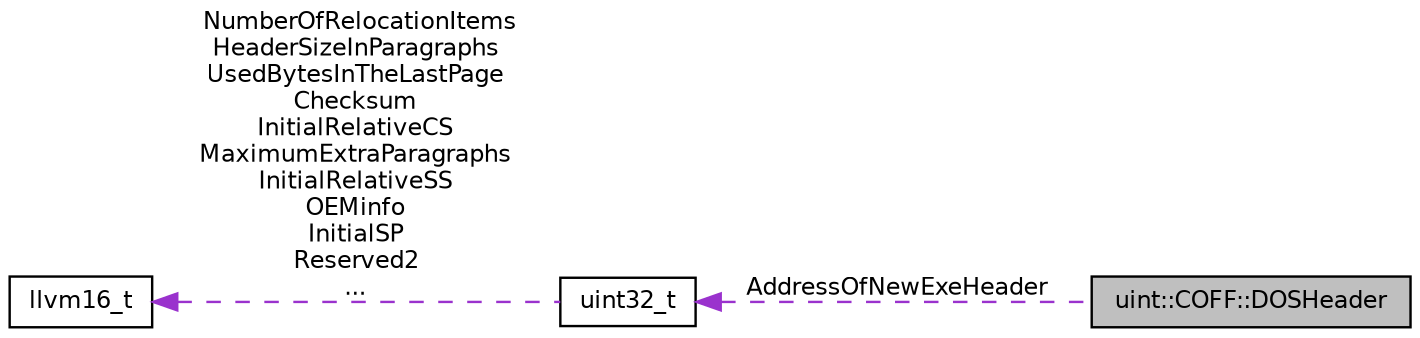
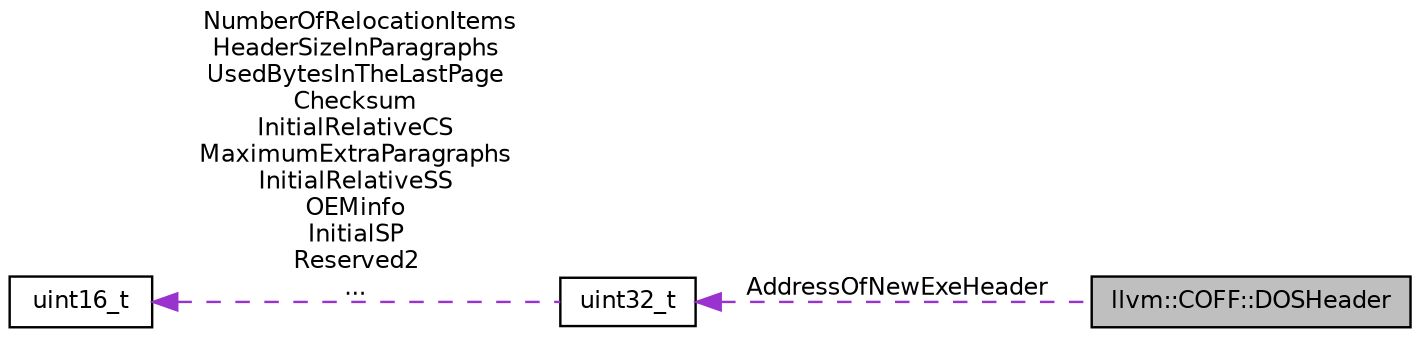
node "llvm16_t": label "llvm16_t" -> "uint16_t"
node "uint::COFF::DOSHeader": label "uint::COFF::DOSHeader" -> "llvm::COFF::DOSHeader"
